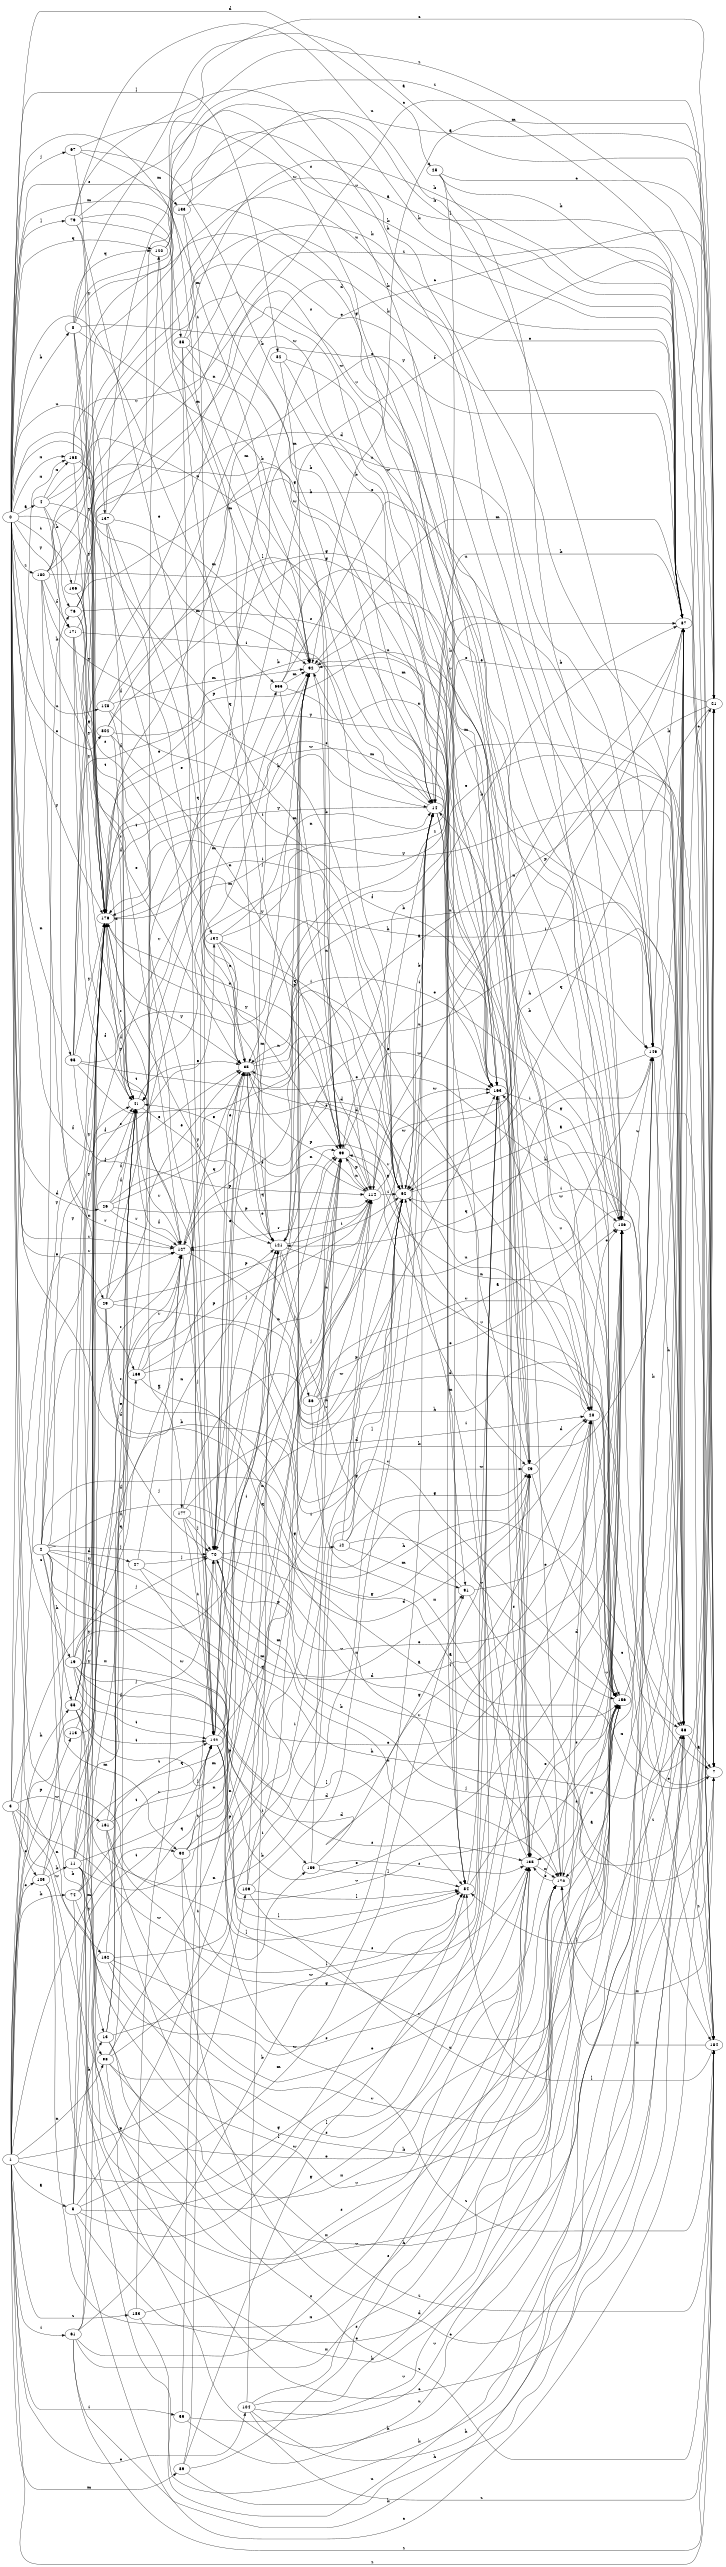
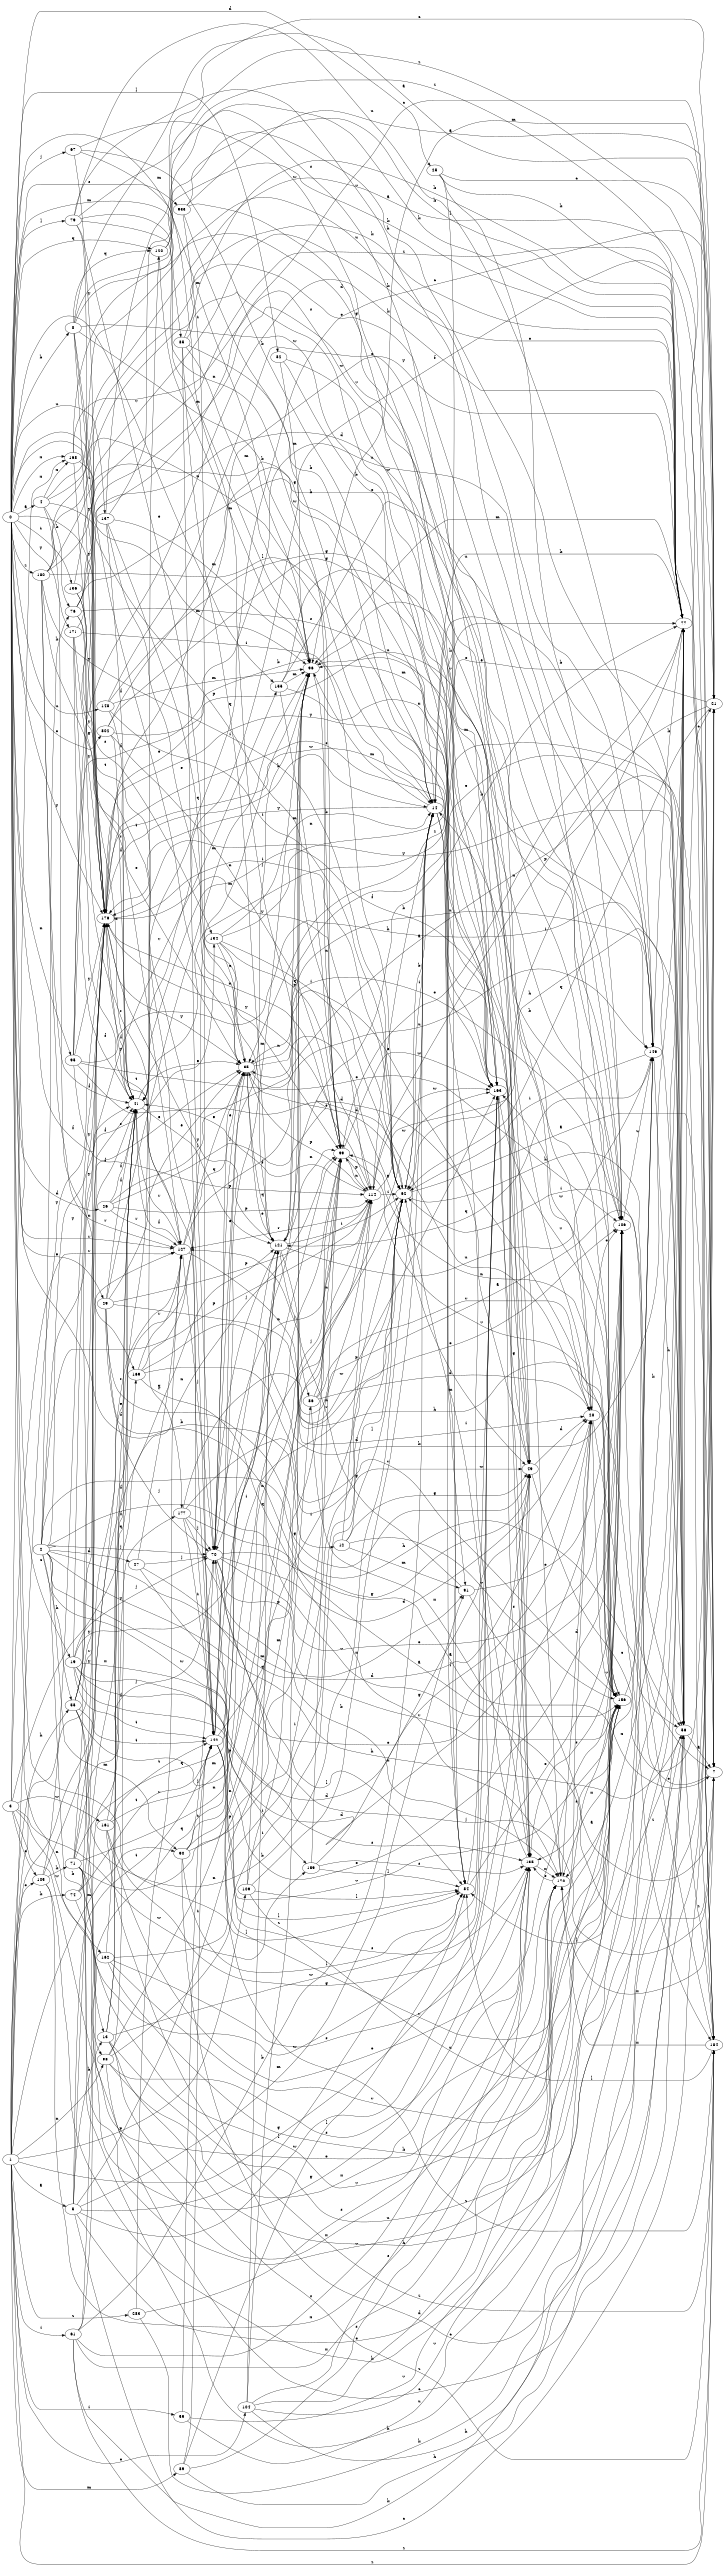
node "133": label "133" -> "933"
edge "180" -> "171": now "180" -> "41"
node "87": label "87" -> "77"
node "92": label "92" -> "96"
node "655": label "655" -> "155"
edge "136" -> "176": label "g" -> "y"
edge "76" -> "176": label "y" -> "g"
edge "163" -> "106": now "163" -> "49"
edge "28" -> "127": removed, label "r"
edge "21" -> "70": now "7" -> "70"
node "113": removed
edge "61" -> "176": now "61" -> "177"
node "11": label "11" -> "71"
edge "74" -> "149": now "13" -> "149"
node "183": label "183" -> "283"
edge "104" -> "184": now "104" -> "86"
